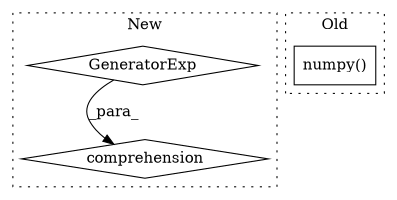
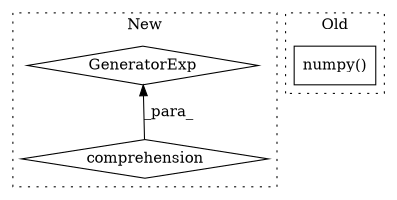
edge "GeneratorExp" -> "comprehension": reversed
